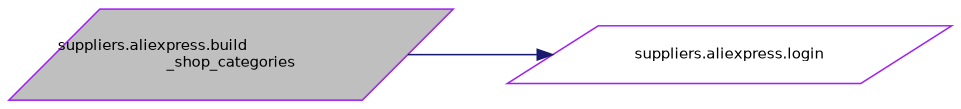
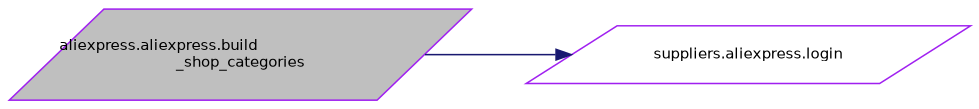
node "suppliers.aliexpress.build _shop_categories": label "suppliers.aliexpress.build _shop_categories" -> "aliexpress.aliexpress.build _shop_categories"
